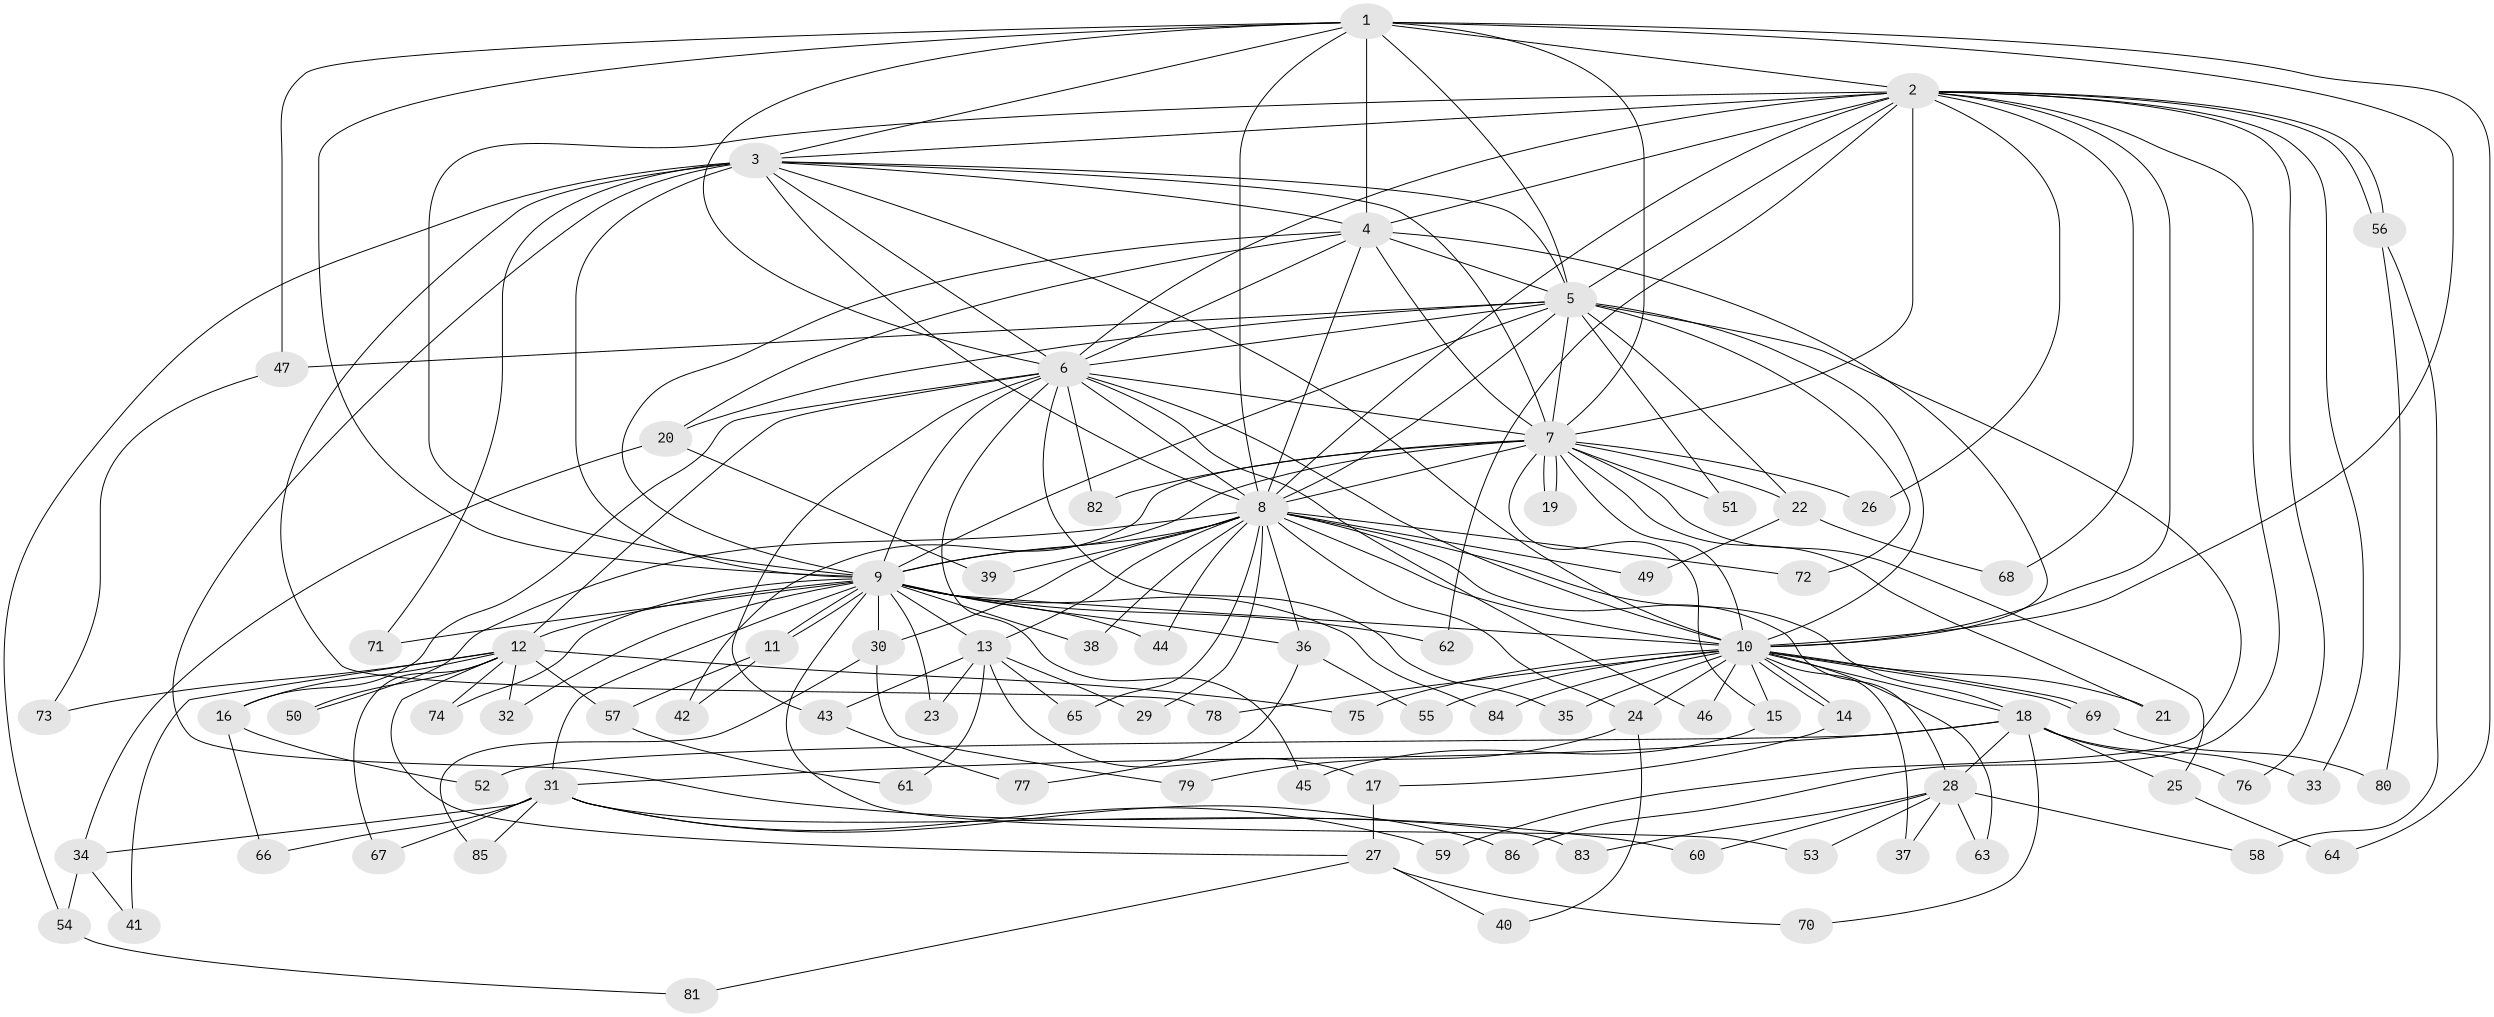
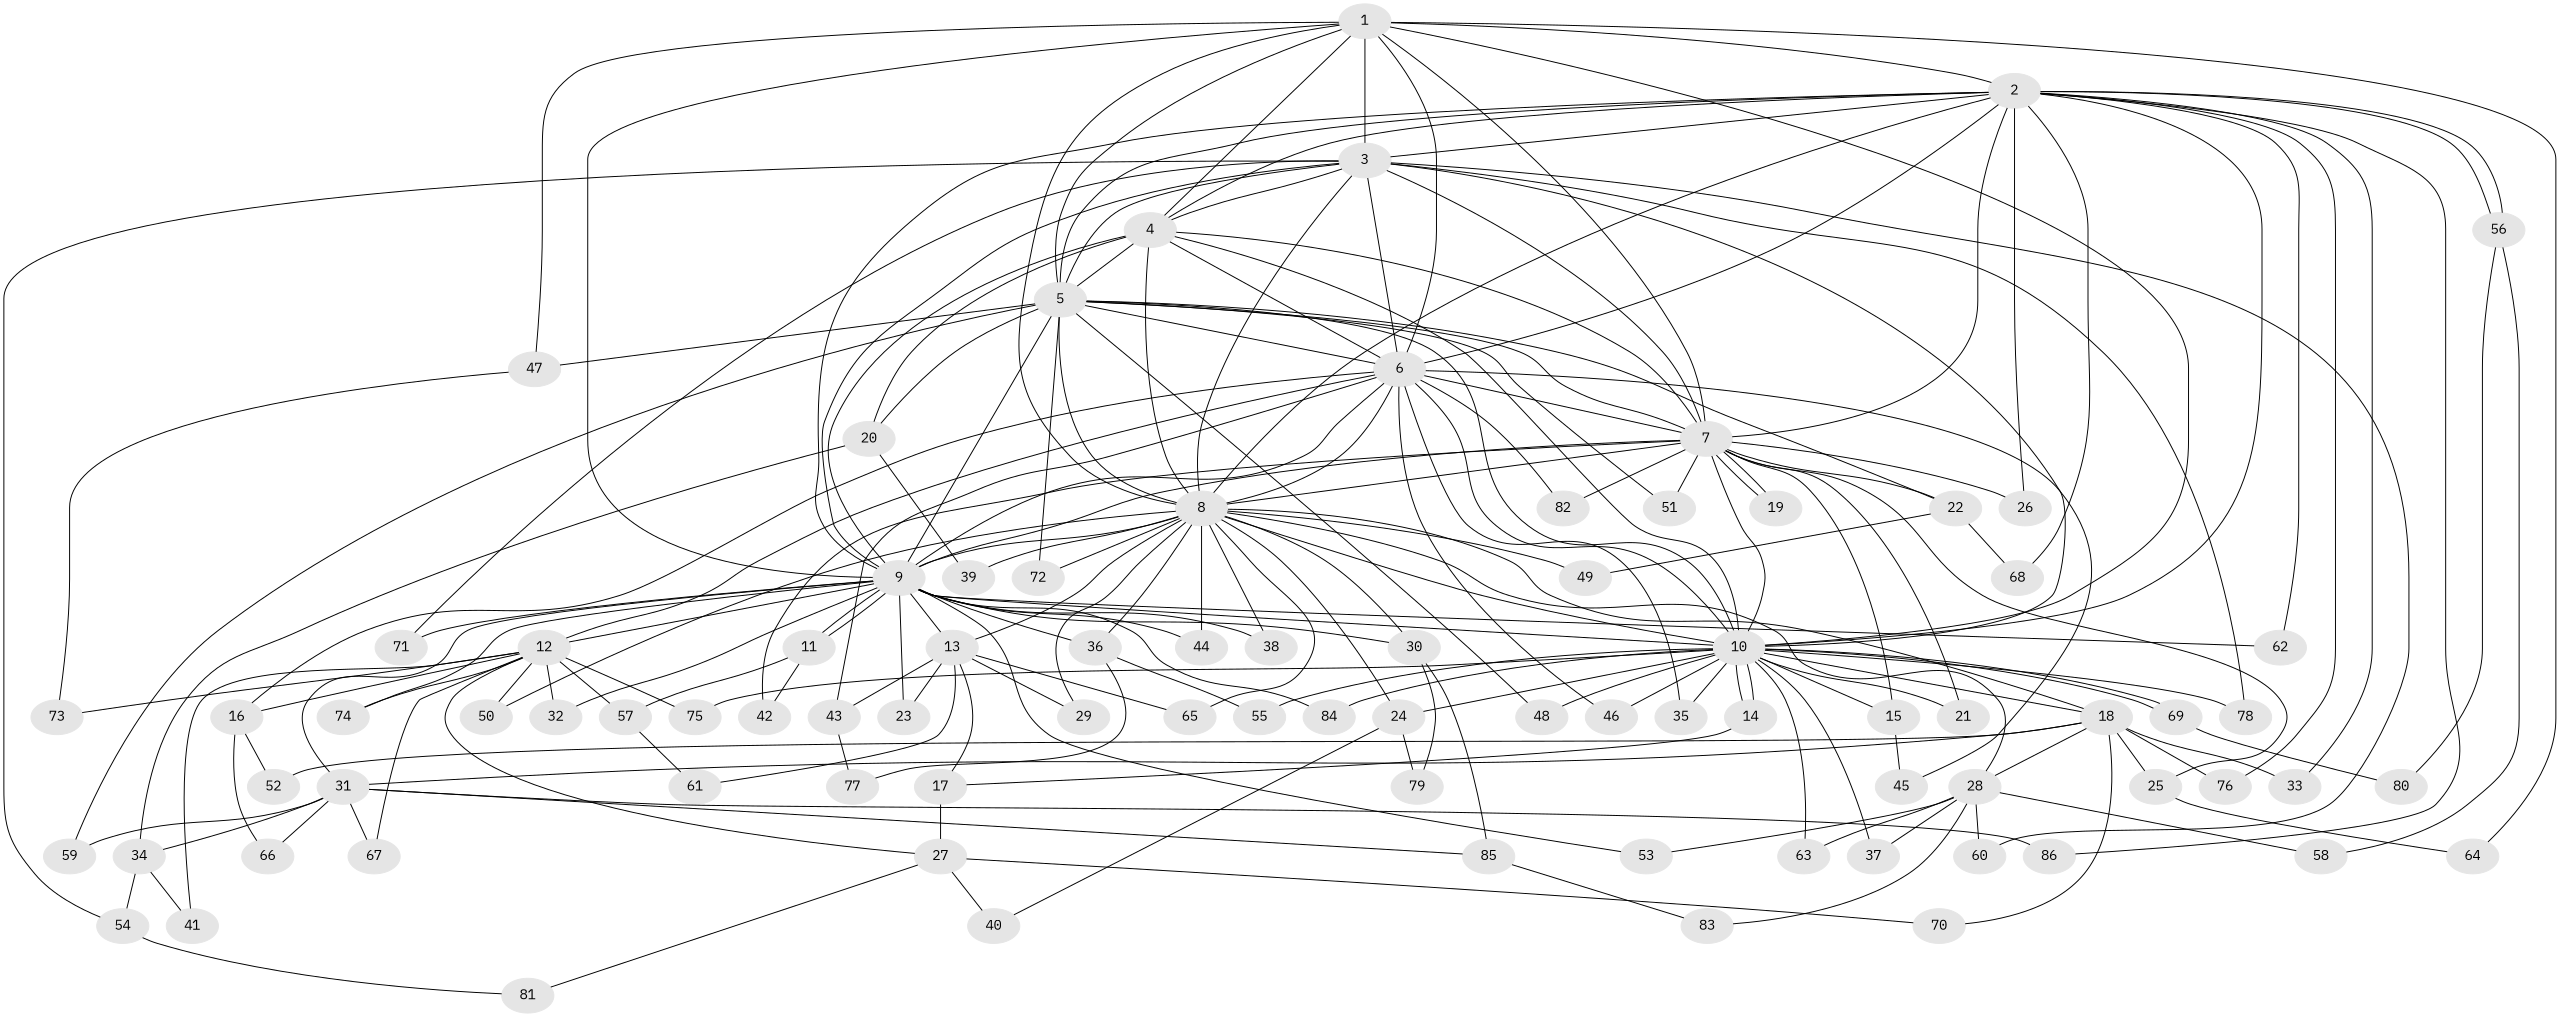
node "48": added
edge "31" -- "83": now "85" -- "83"
